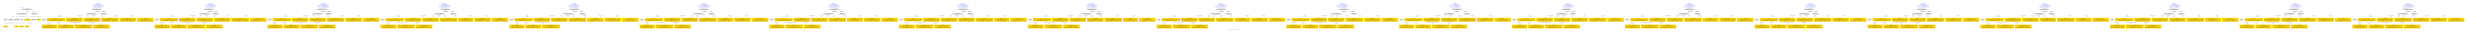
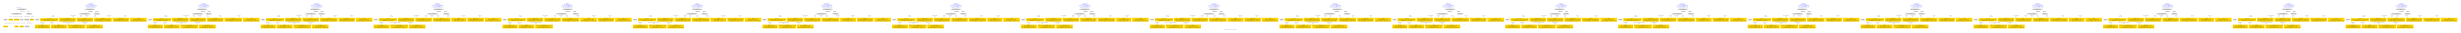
node "Dimensions": fillcolor lightgray -> gold
node "Typeofartwork": fillcolor lightgray -> gold
node "Titleofartwork": removed
node "Artistname": fillcolor gold -> lightgray
